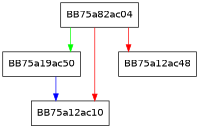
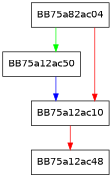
edge "BB75a82ac04" -> "BB75a12ac48": now "BB75a12ac10" -> "BB75a12ac48"
node "BB75a19ac50": label "BB75a19ac50" -> "BB75a12ac50"
